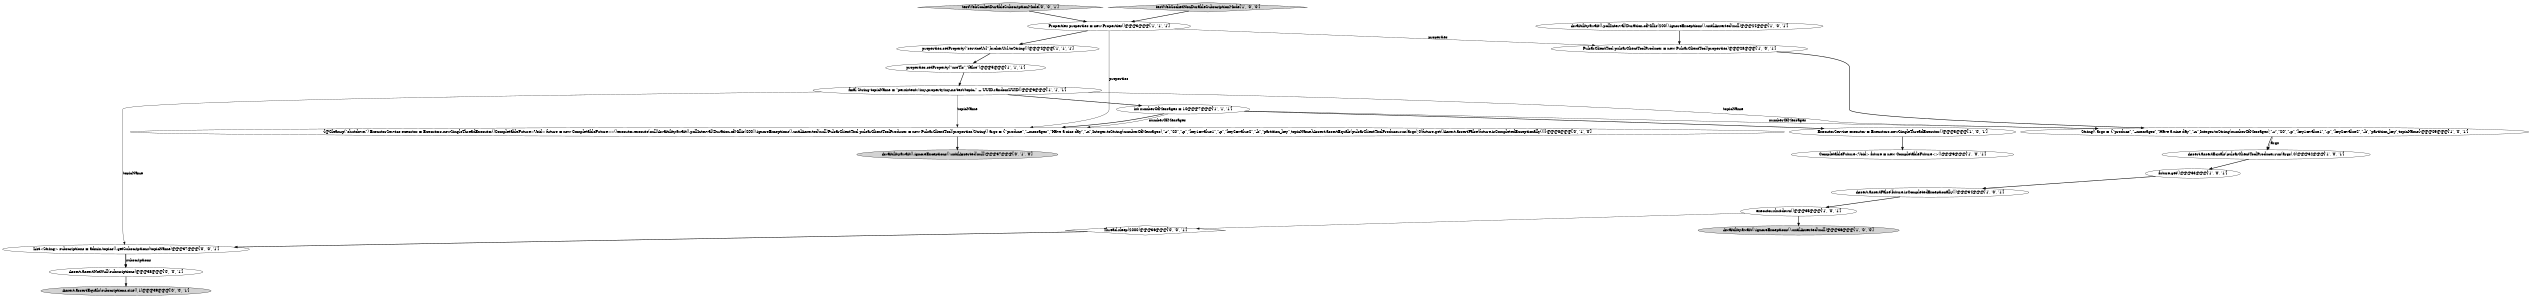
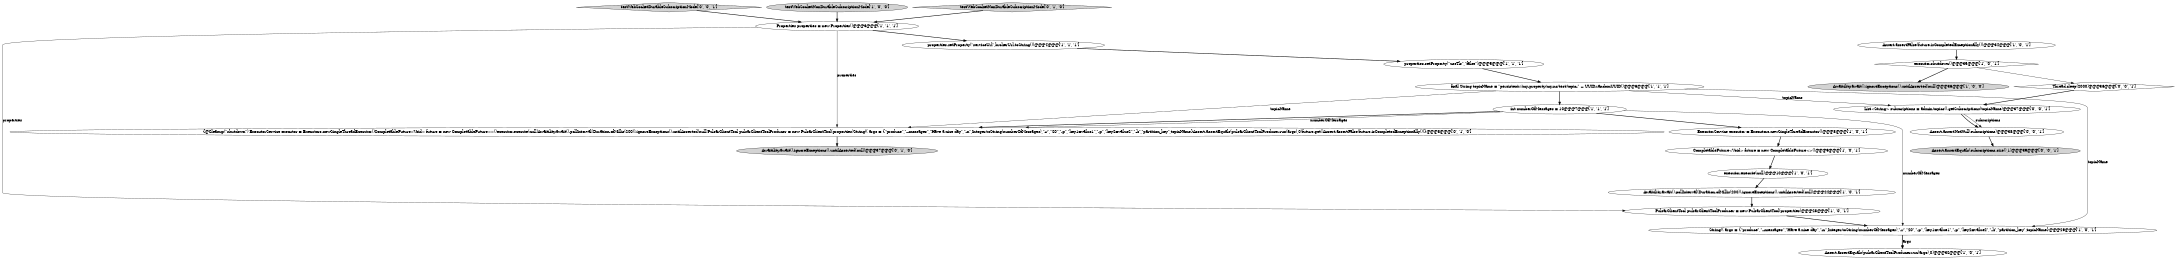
node "testWebSocketNonDurableSubscriptionMode['0', '1', '0']": added
node "testWebSocketNonDurableSubscriptionMode['1', '0', '0']": shape diamond -> ellipse
node "executor.execute(null)@@@10@@@['1', '0', '1']": added
node "future.get()@@@33@@@['1', '0', '1']": removed
node "executor.shutdown()@@@35@@@['1', '0', '1']": shape ellipse -> diamond
